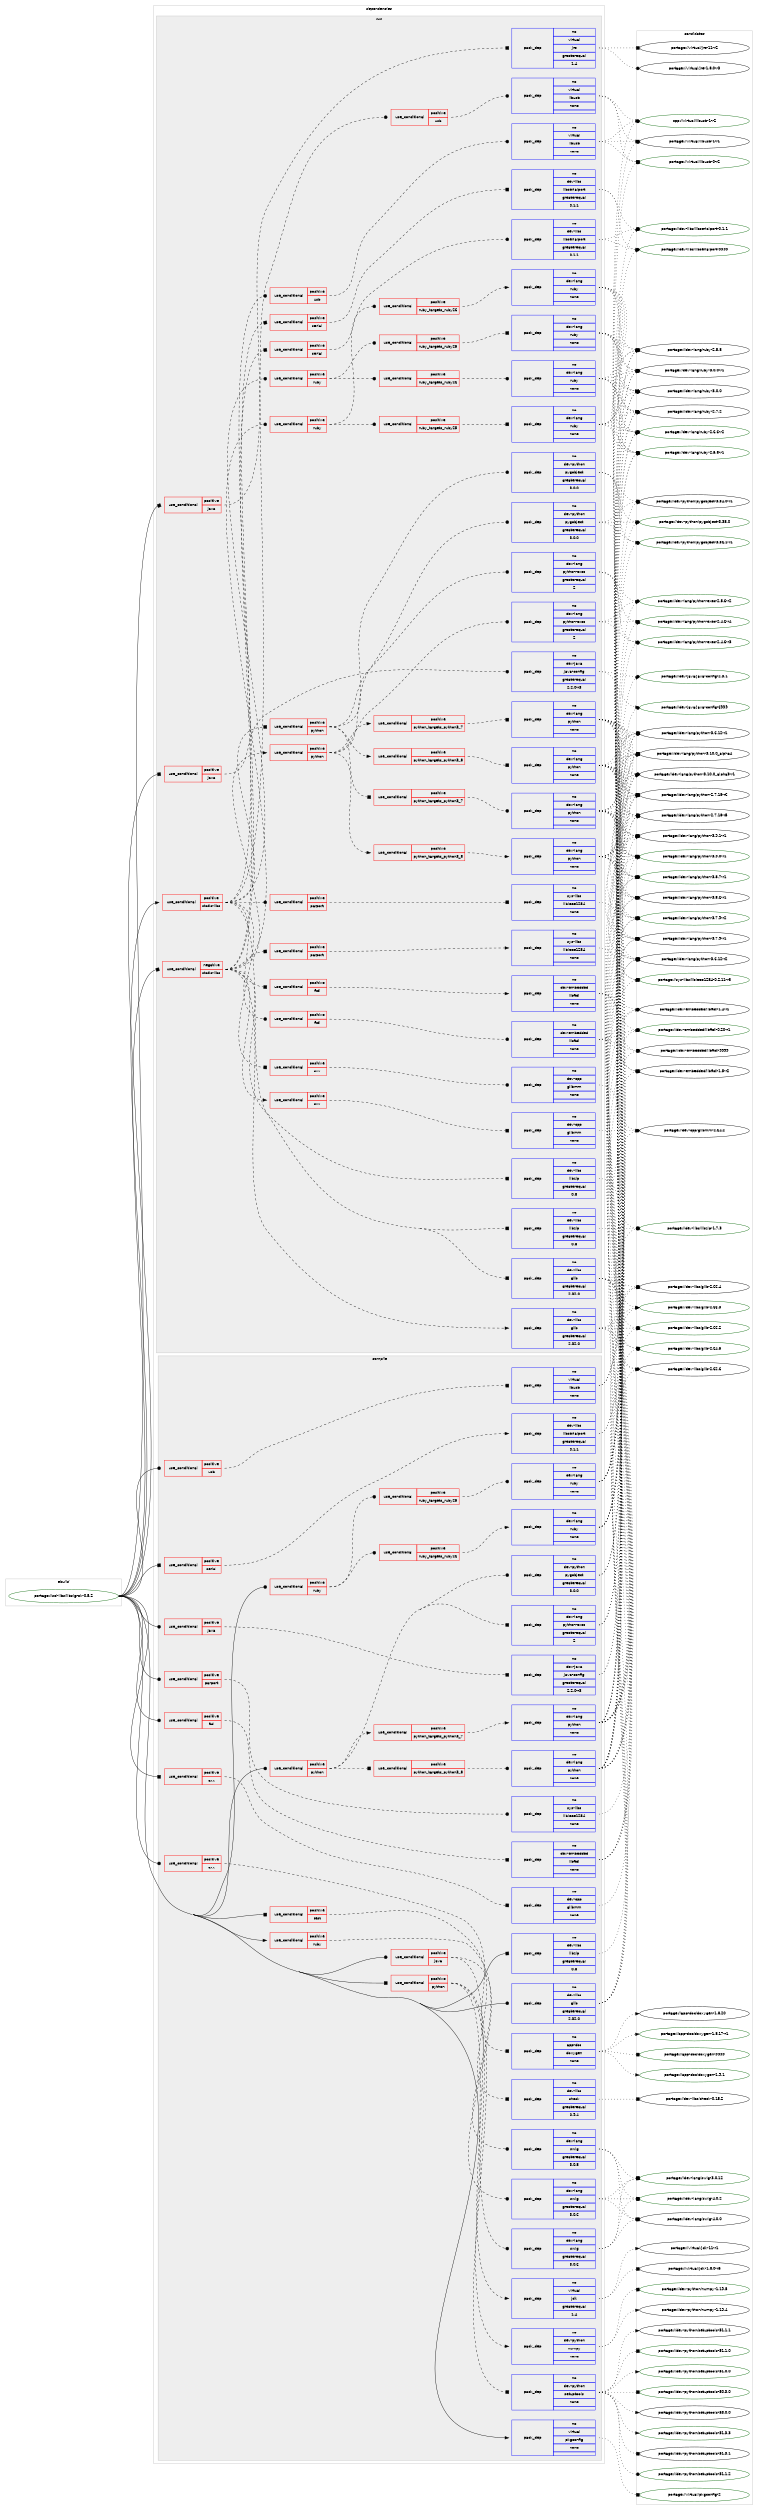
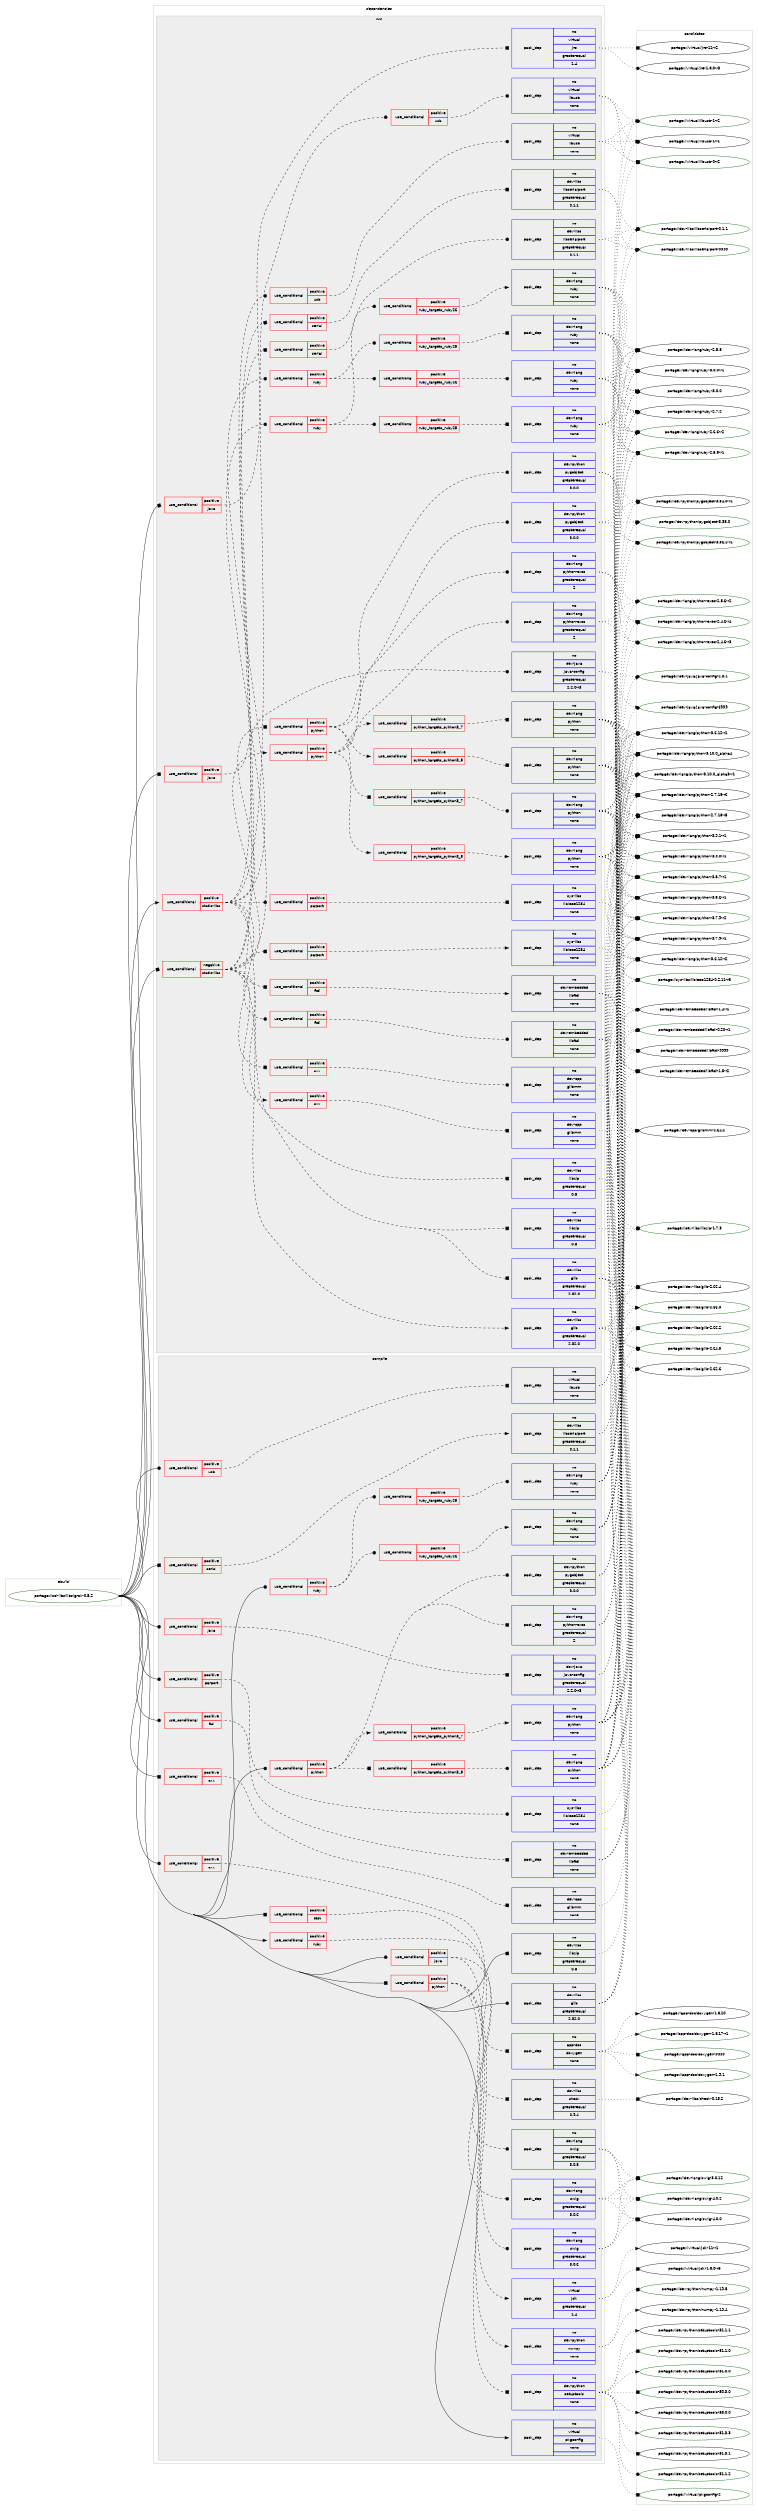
node "cpp://virtual/libusb-1-r2": label "cpp://virtual/libusb-1-r2" -> "portage://virtual/libusb-1-r2"
